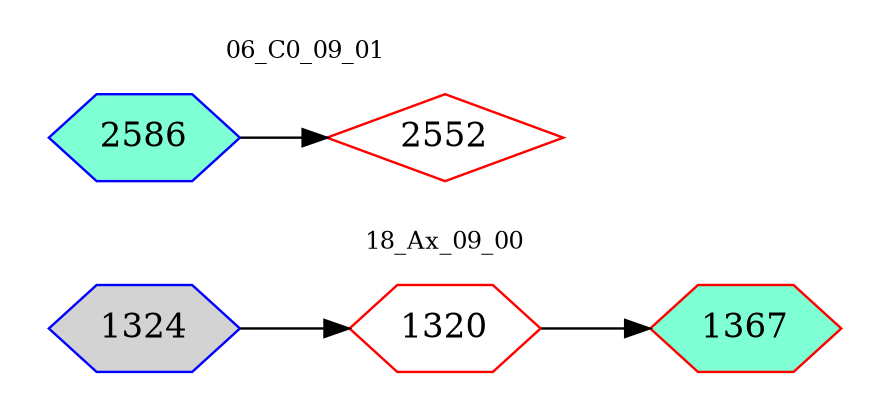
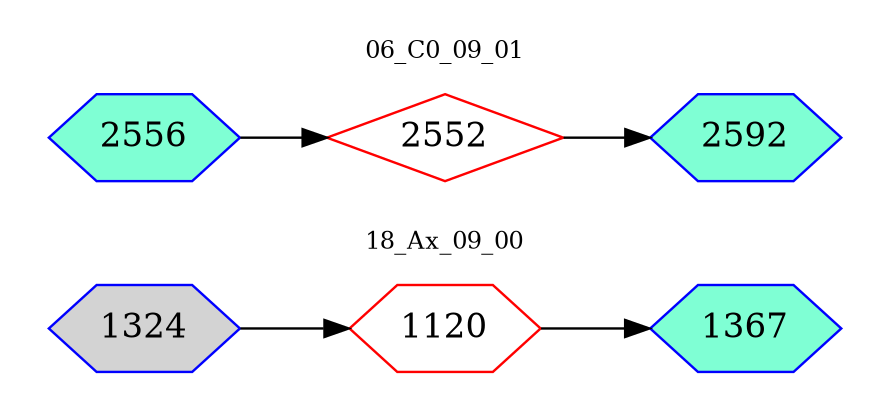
node "2586": label "2586" -> "2556"
node "2592": added
node "1320": label "1320" -> "1120"
node "1367": color red -> blue
